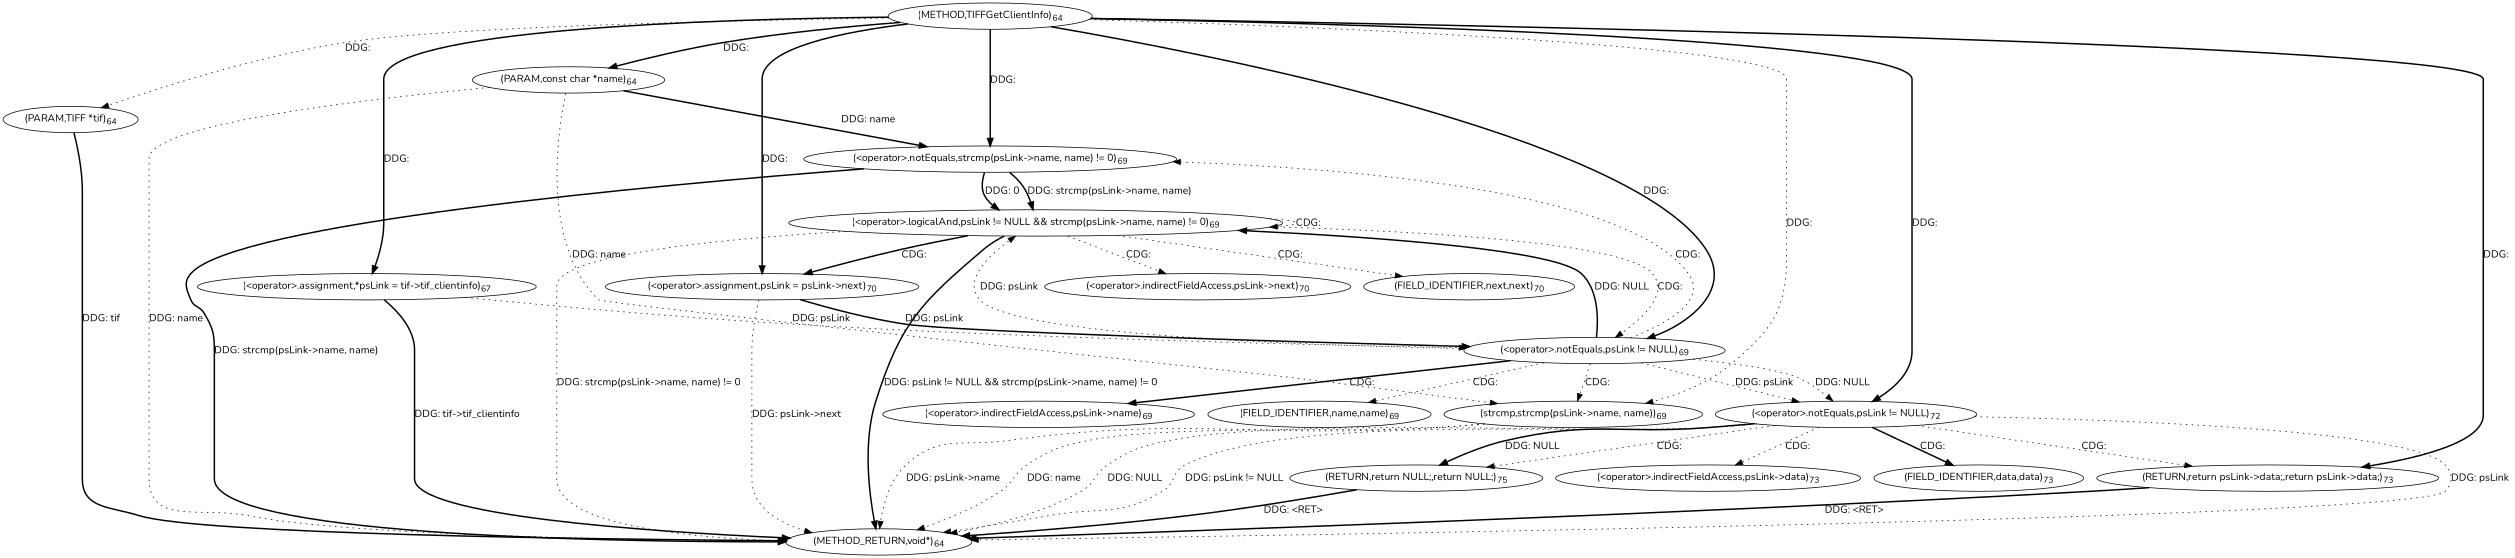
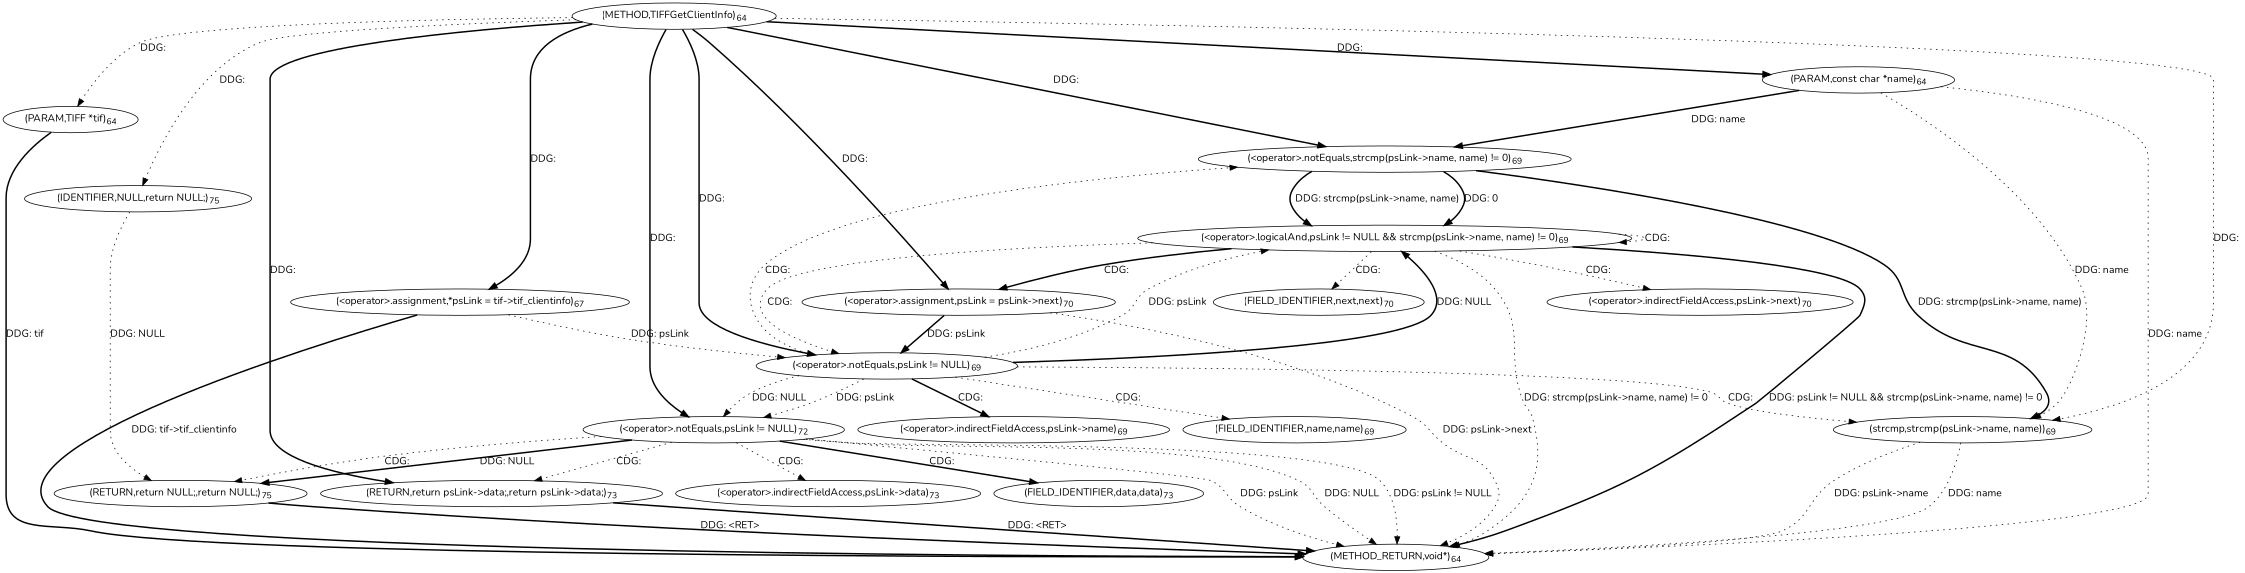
node "(IDENTIFIER,NULL,return NULL;)": added
edge "(<operator>.notEquals,strcmp(psLink->name, name) != 0)" -> "(METHOD_RETURN,void*)": now "(<operator>.notEquals,strcmp(psLink->name, name) != 0)" -> "(strcmp,strcmp(psLink->name, name))"
